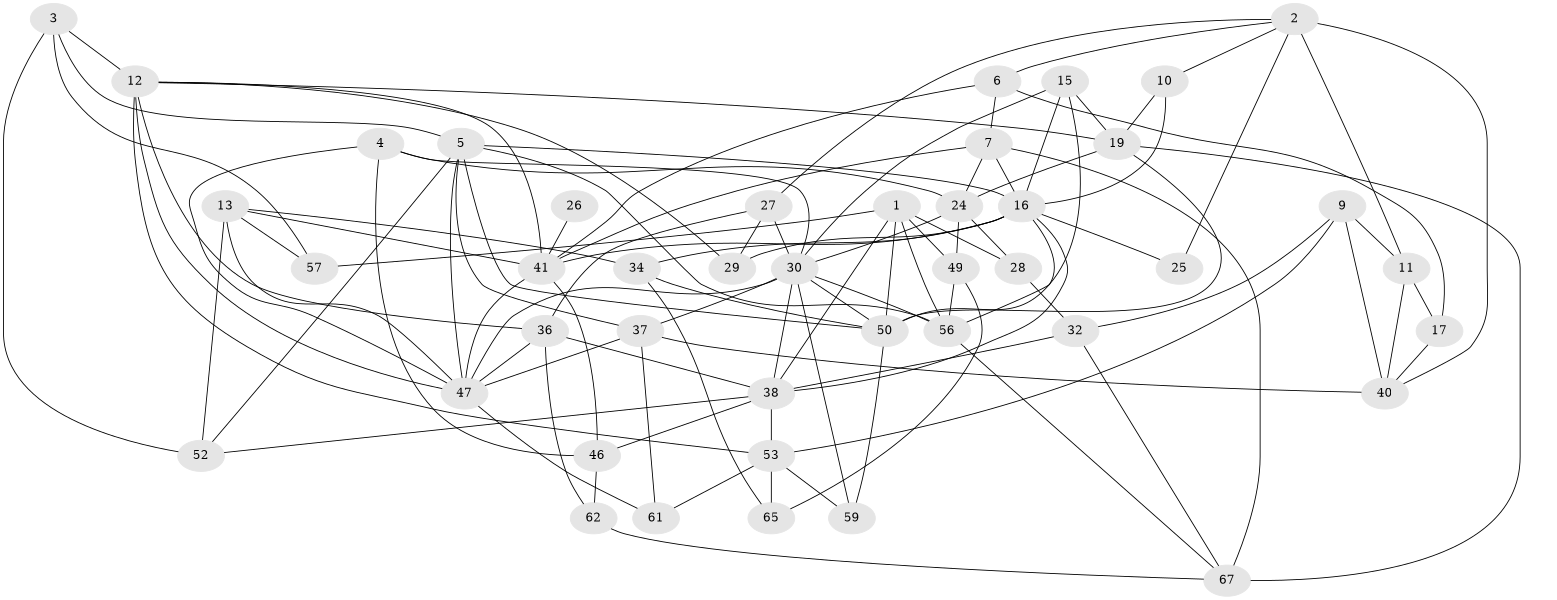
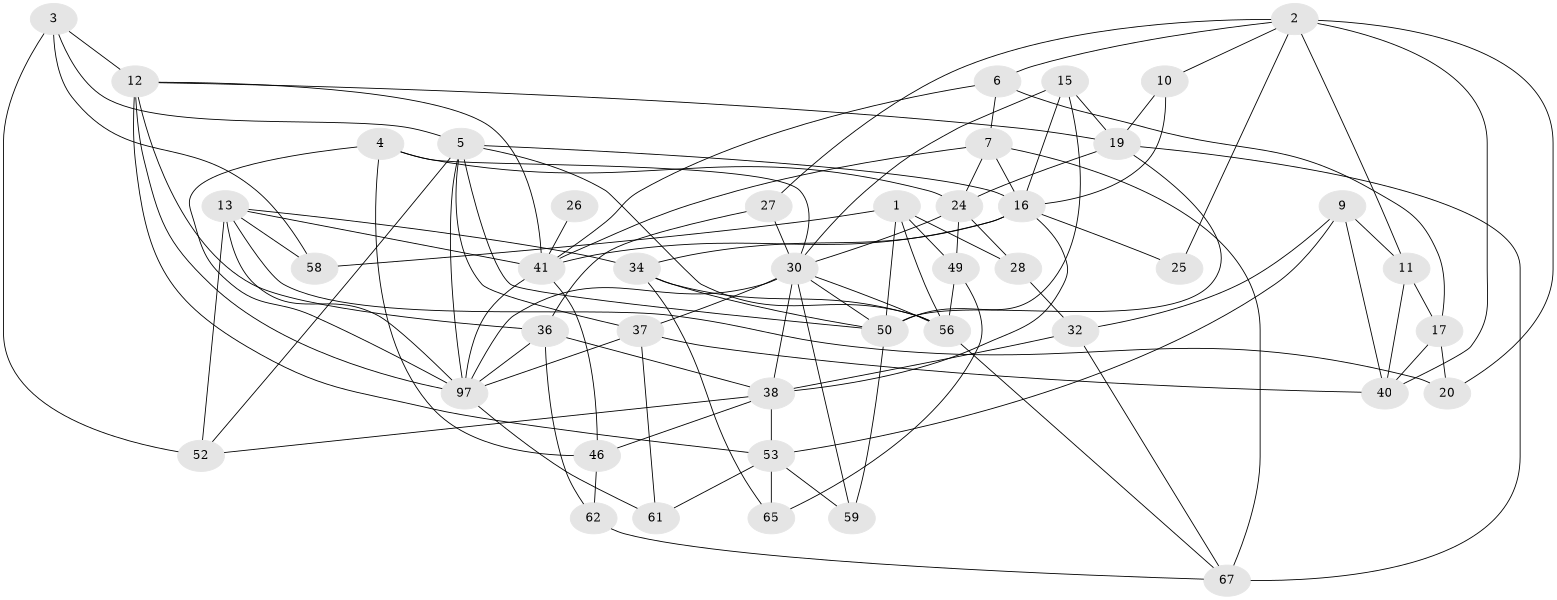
node "57": label "57" -> "58"
node "29": removed
edge "1" -- "38": removed
edge "16" -- "56": now "34" -- "56"
node "47": label "47" -> "97"
node "20": added
